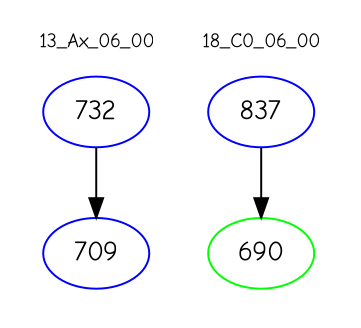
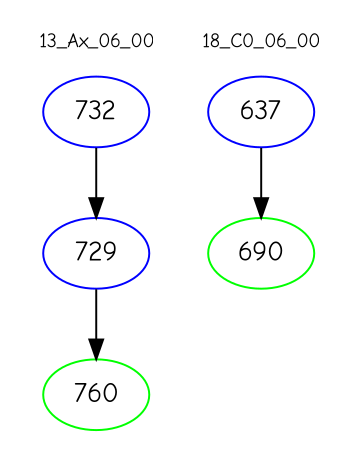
node "837": label "837" -> "637"
node "709": label "709" -> "729"
node "760": added
